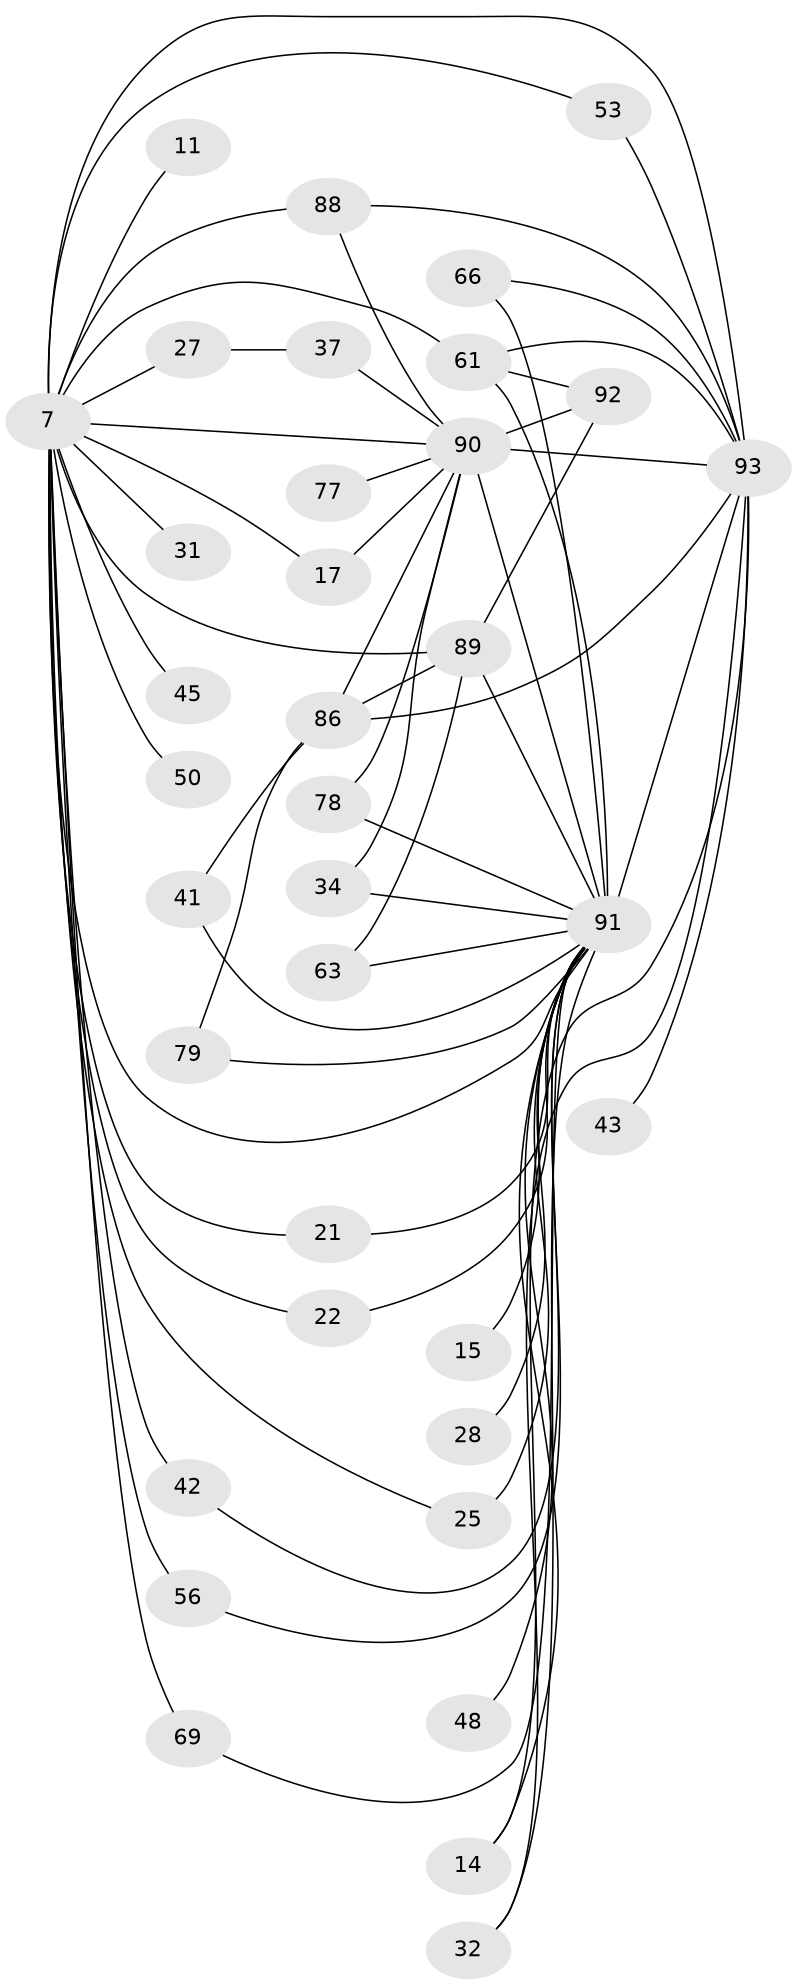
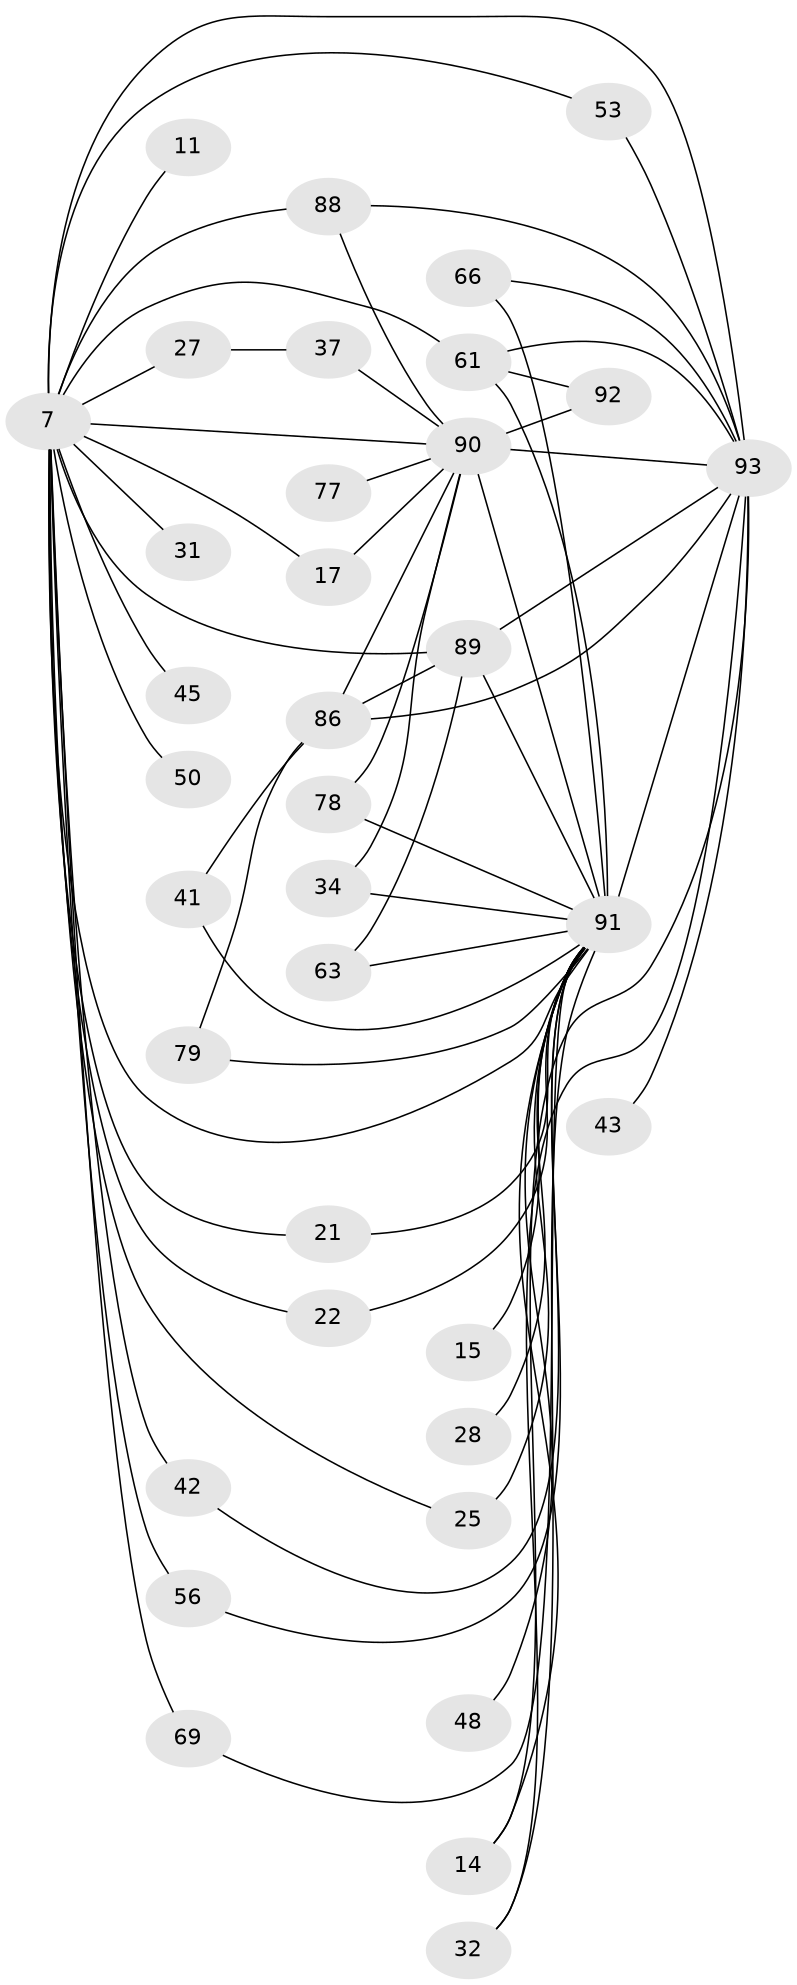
edge "92" -- "89": now "93" -- "89"
